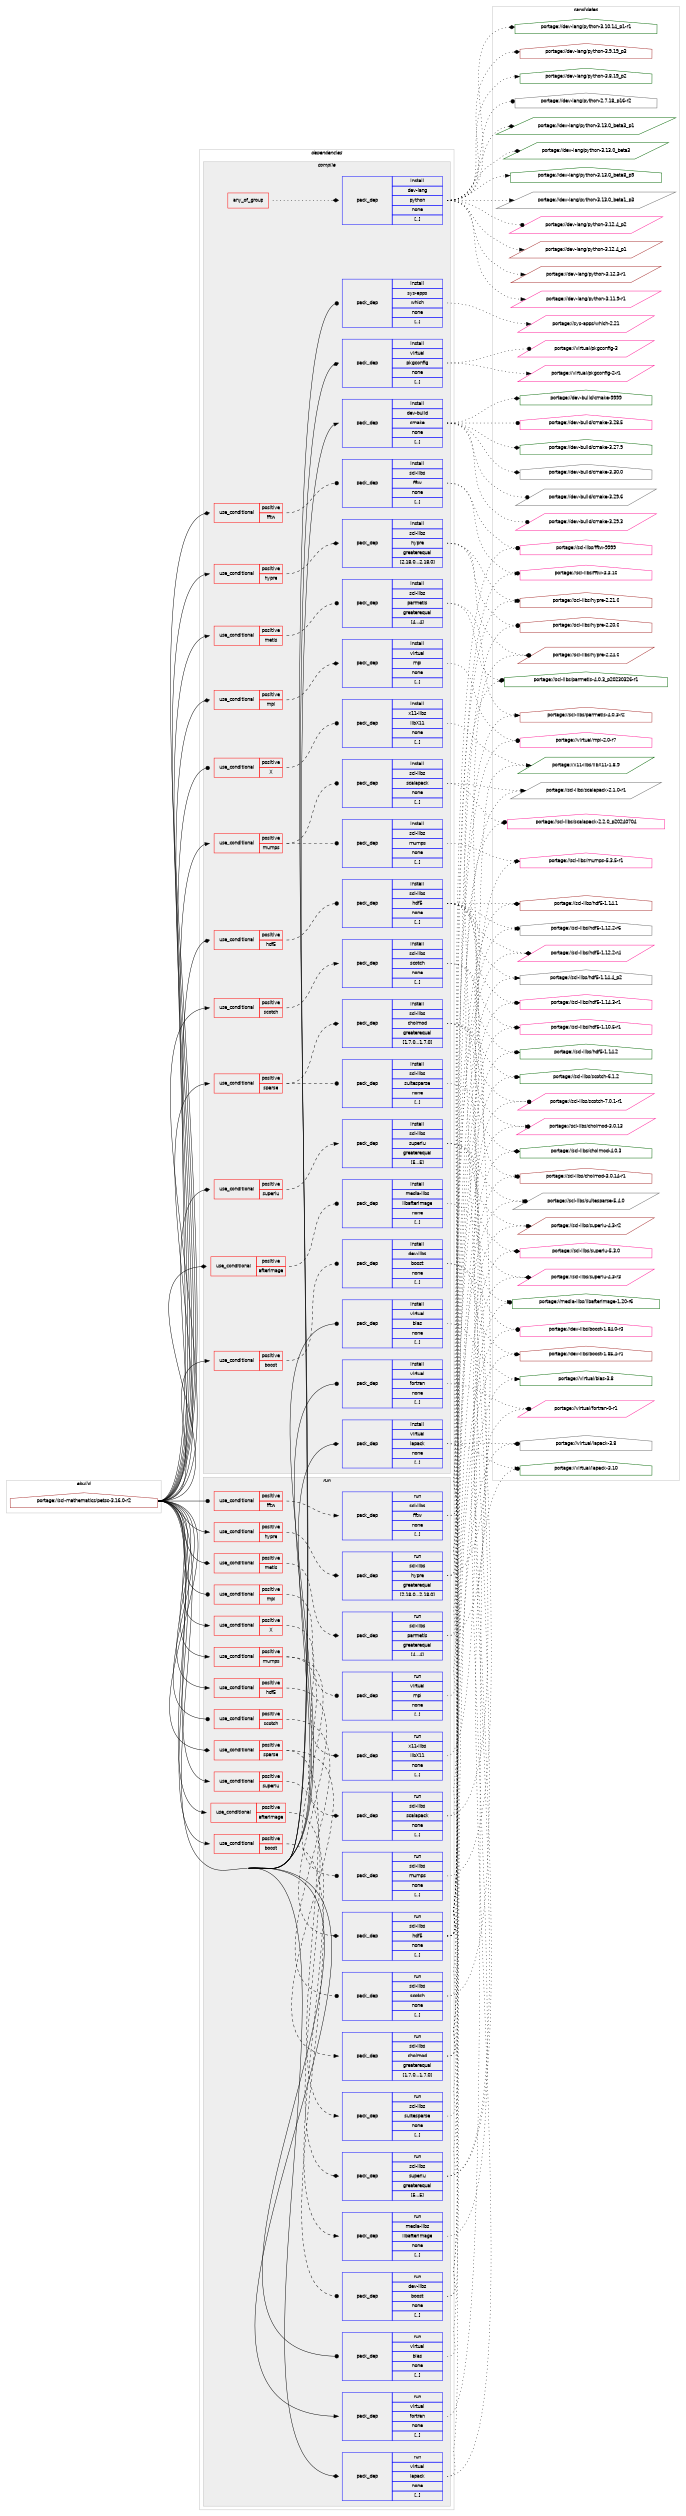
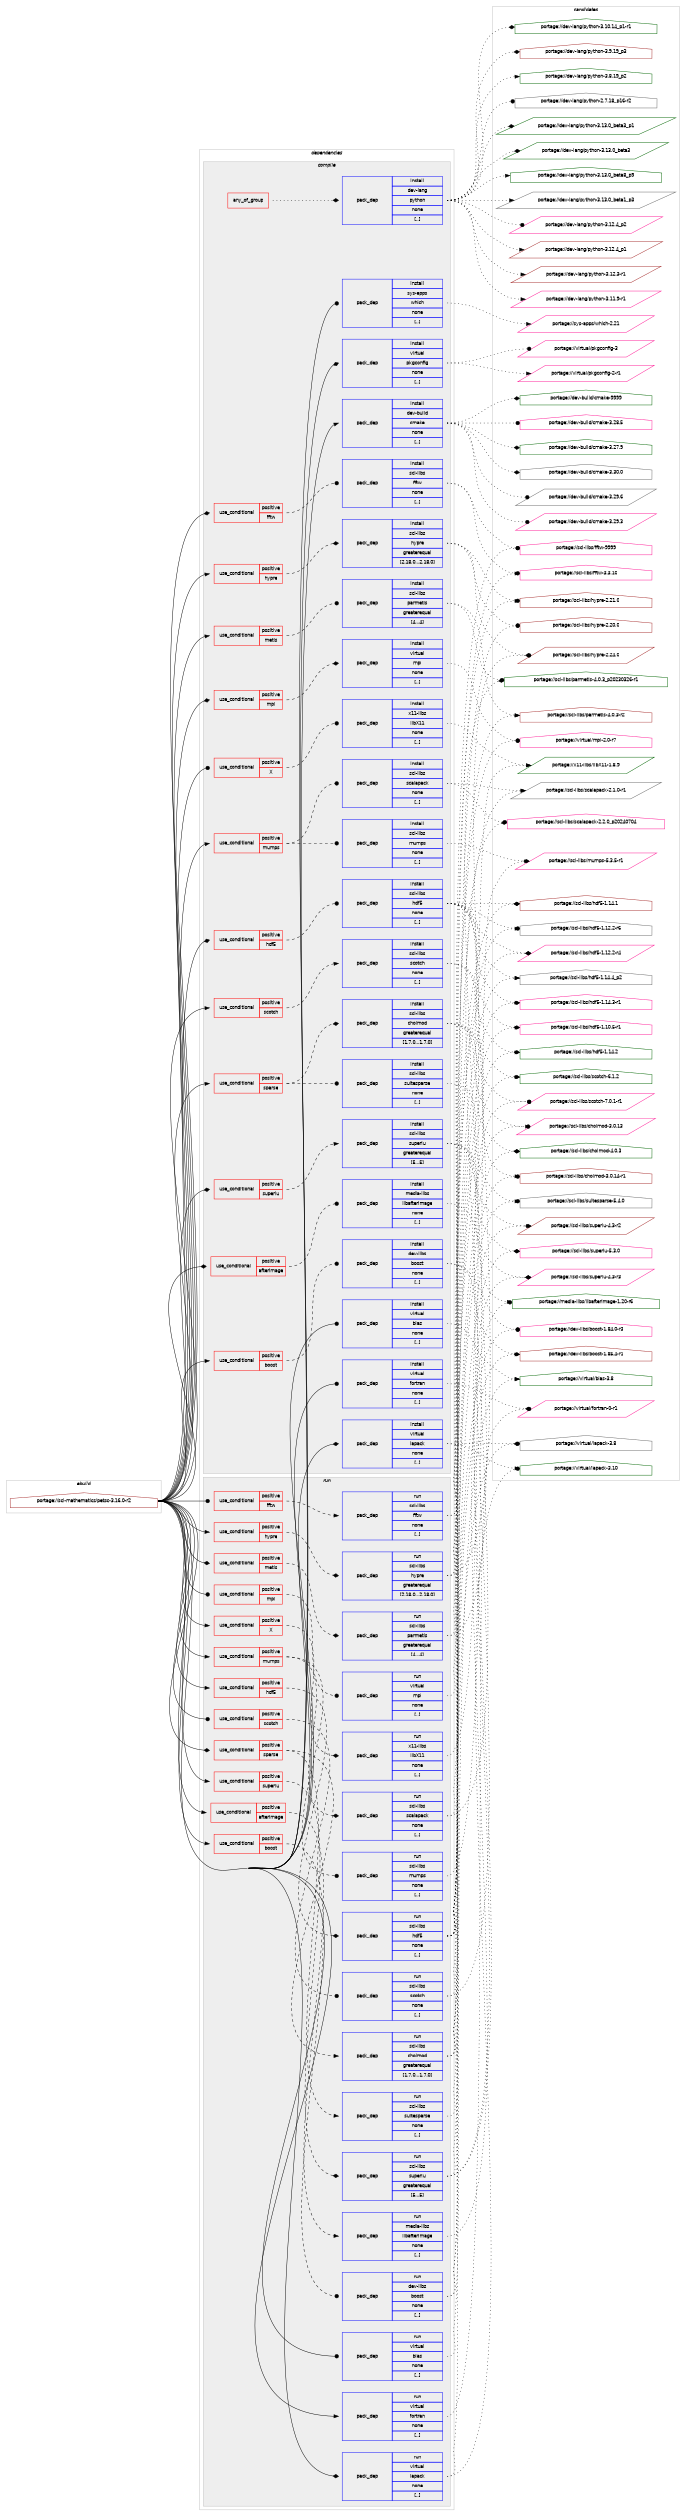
node "portage://sci-libs/mumps-5.3.5-r1": shape house -> parallelogram
node "portage://sci-libs/suitesparse-5.4.0": shape parallelogram -> house
